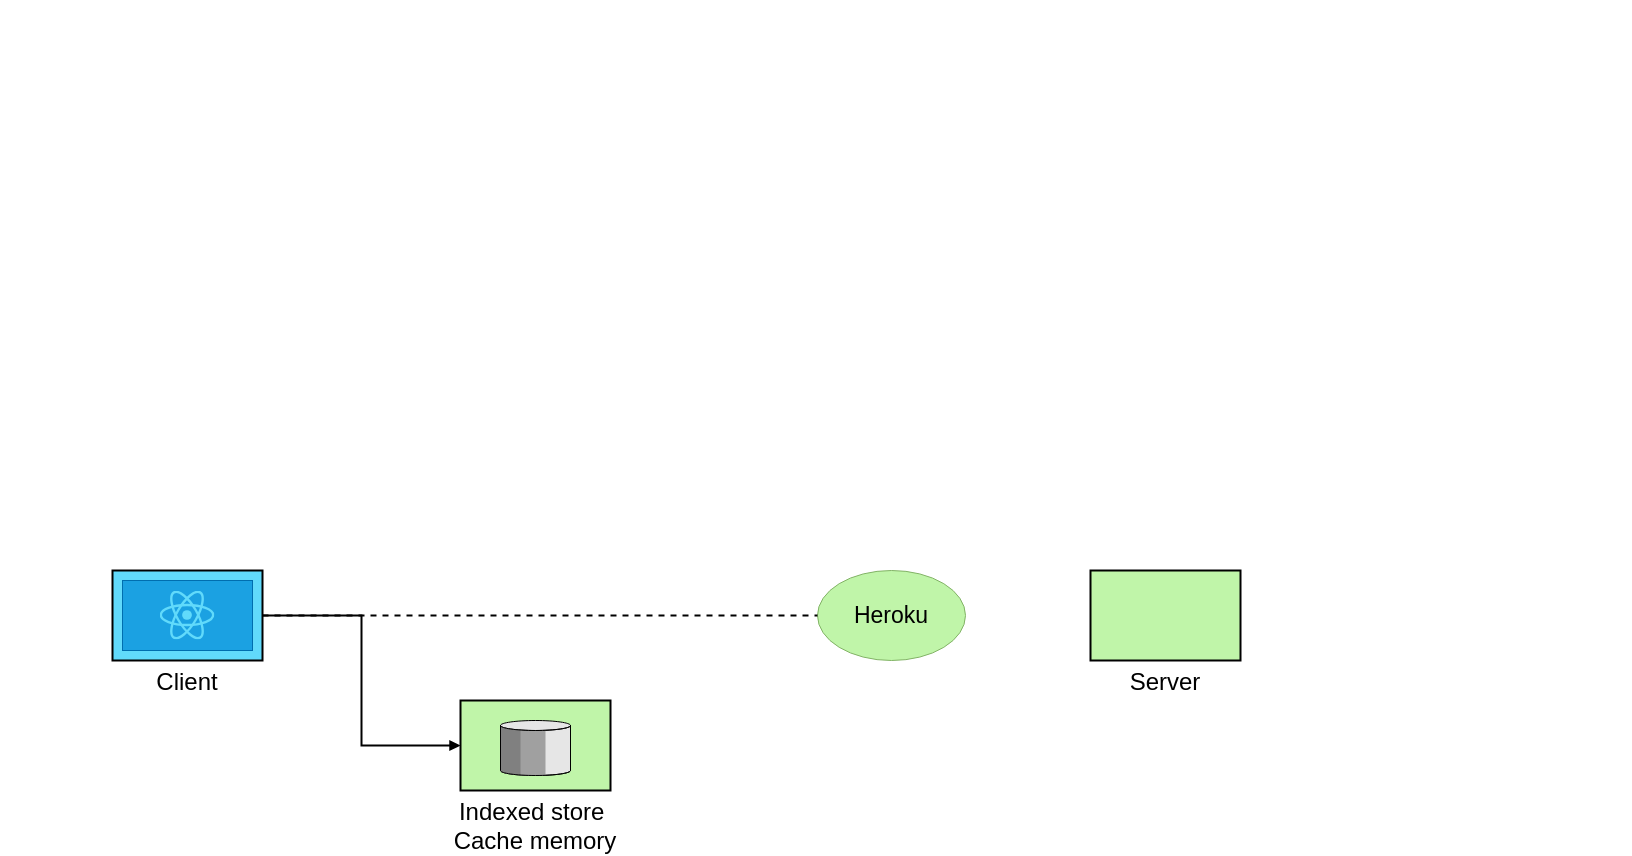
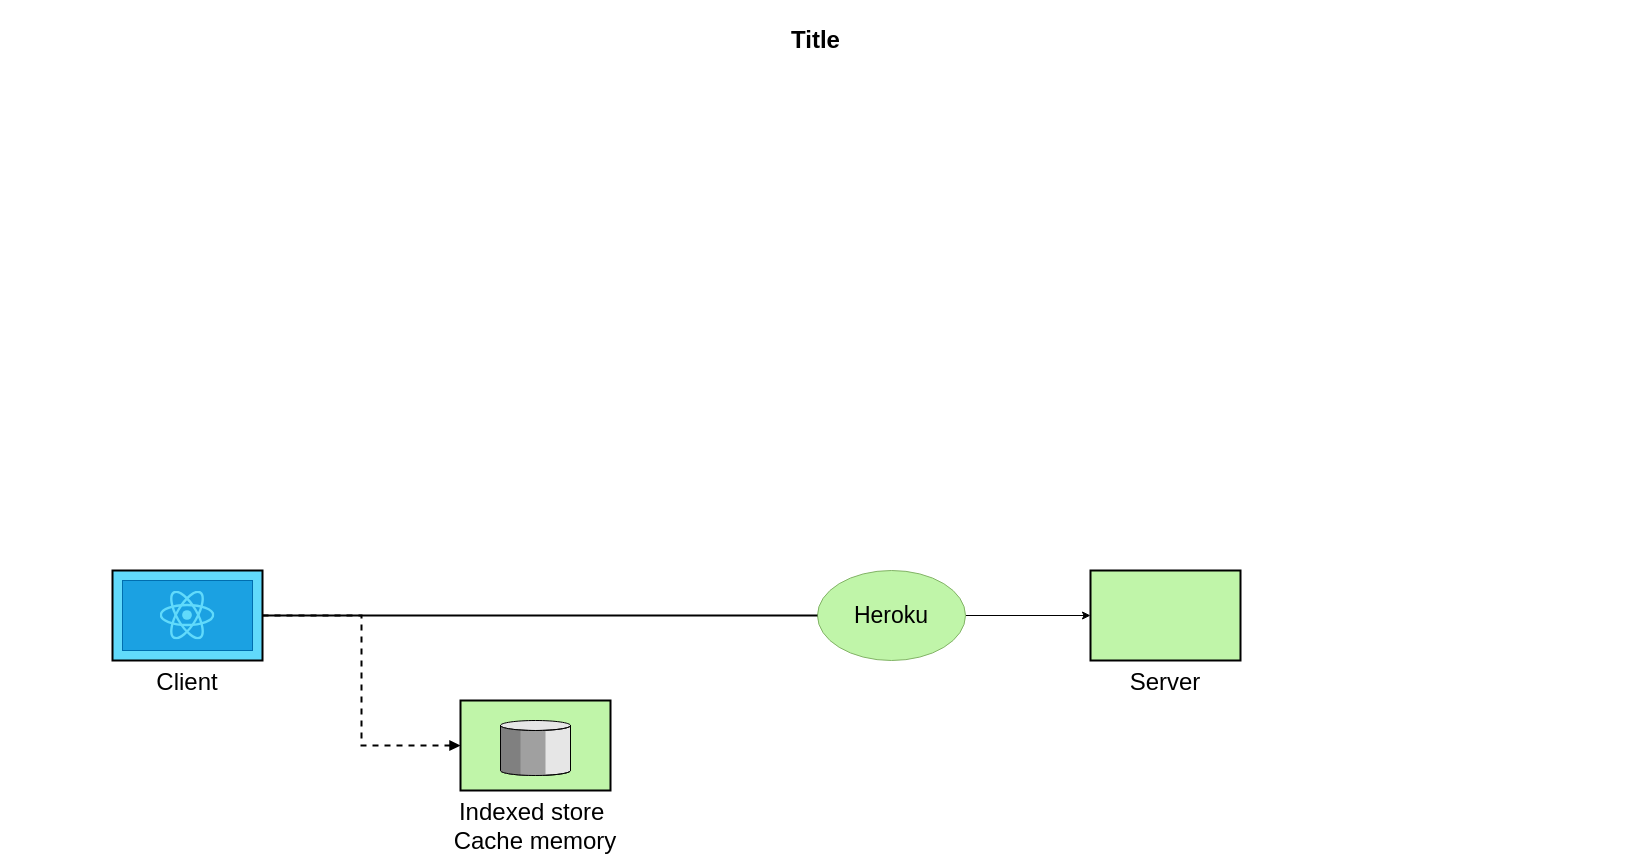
node "Title": added
edge "Client" -- "Heroku": style dashed -> solid
edge "Heroku" -> "Server": added
edge "Client" -> "Indexed store Cache memory": style solid -> dashed
